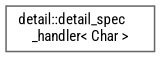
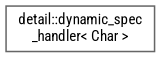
node "detail::detail_spec _handler< Char >": label "detail::detail_spec _handler< Char >" -> "detail::dynamic_spec _handler< Char >"
